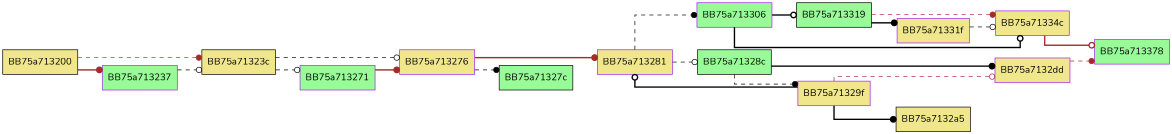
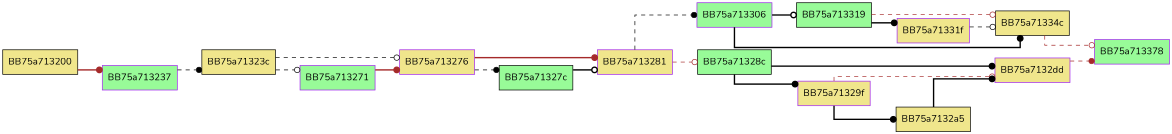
edge "BB75a713319" -> "BB75a71334c": arrowhead dot -> odot
node "BB75a71334c": color purple -> black
edge "BB75a71334c" -> "BB75a713378": style bold -> dashed
edge "BB75a713306" -> "BB75a71334c": arrowhead odot -> dot
edge "BB75a713200" -> "BB75a71323c": removed
edge "BB75a713281" -> "BB75a71328c": color black -> brown
edge "BB75a713237" -> "BB75a71323c": arrowhead odot -> dot
edge "BB75a7132a5" -> "BB75a7132dd": added
edge "BB75a71328c" -> "BB75a71329f": style dashed -> bold
edge "BB75a71329f" -> "BB75a713281": now "BB75a71327c" -> "BB75a713281"
